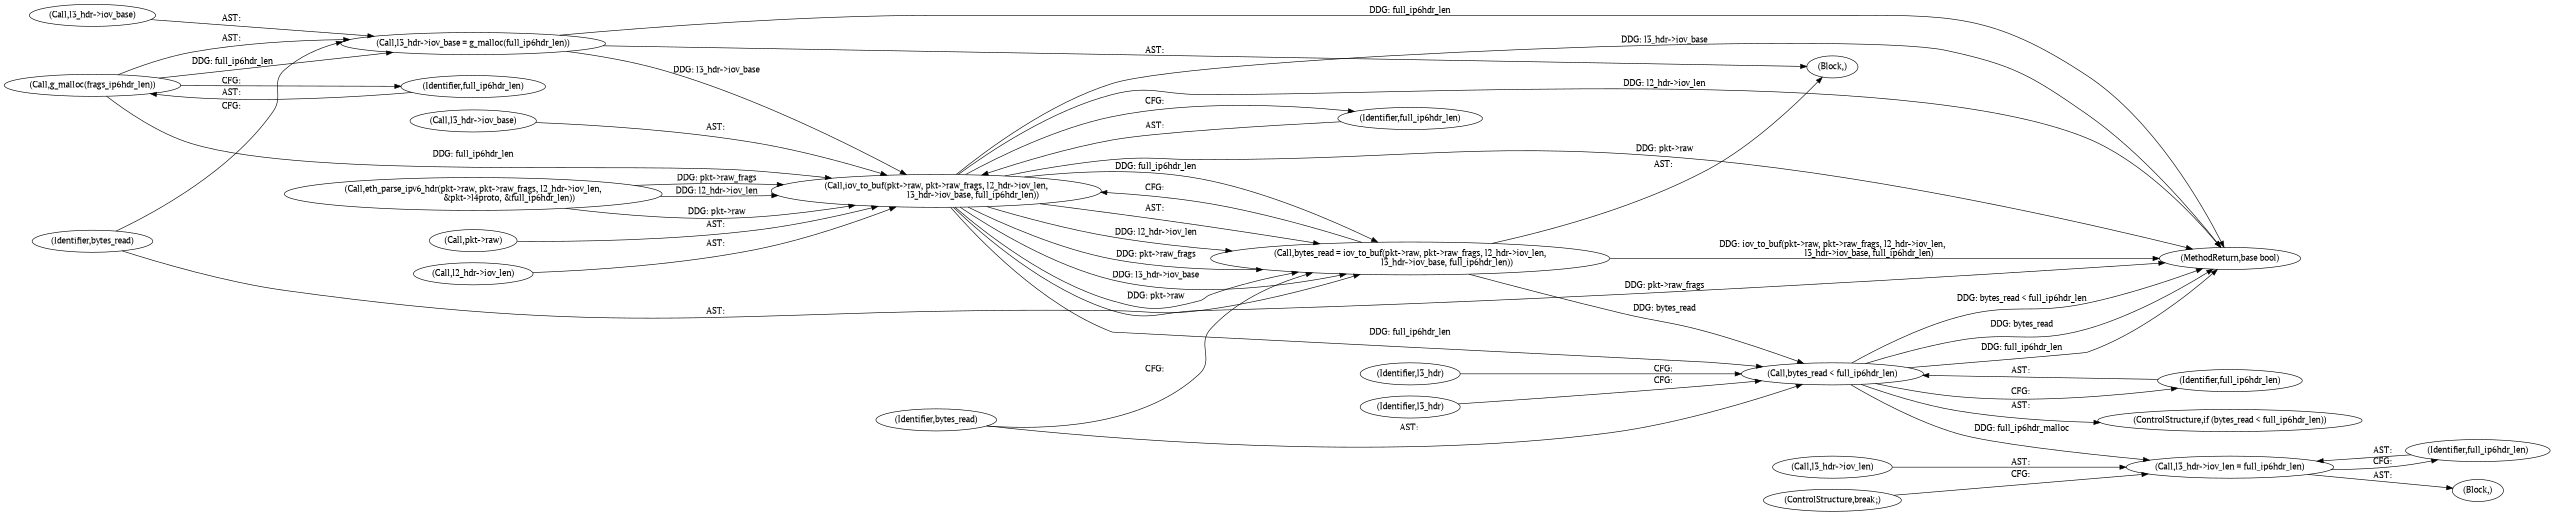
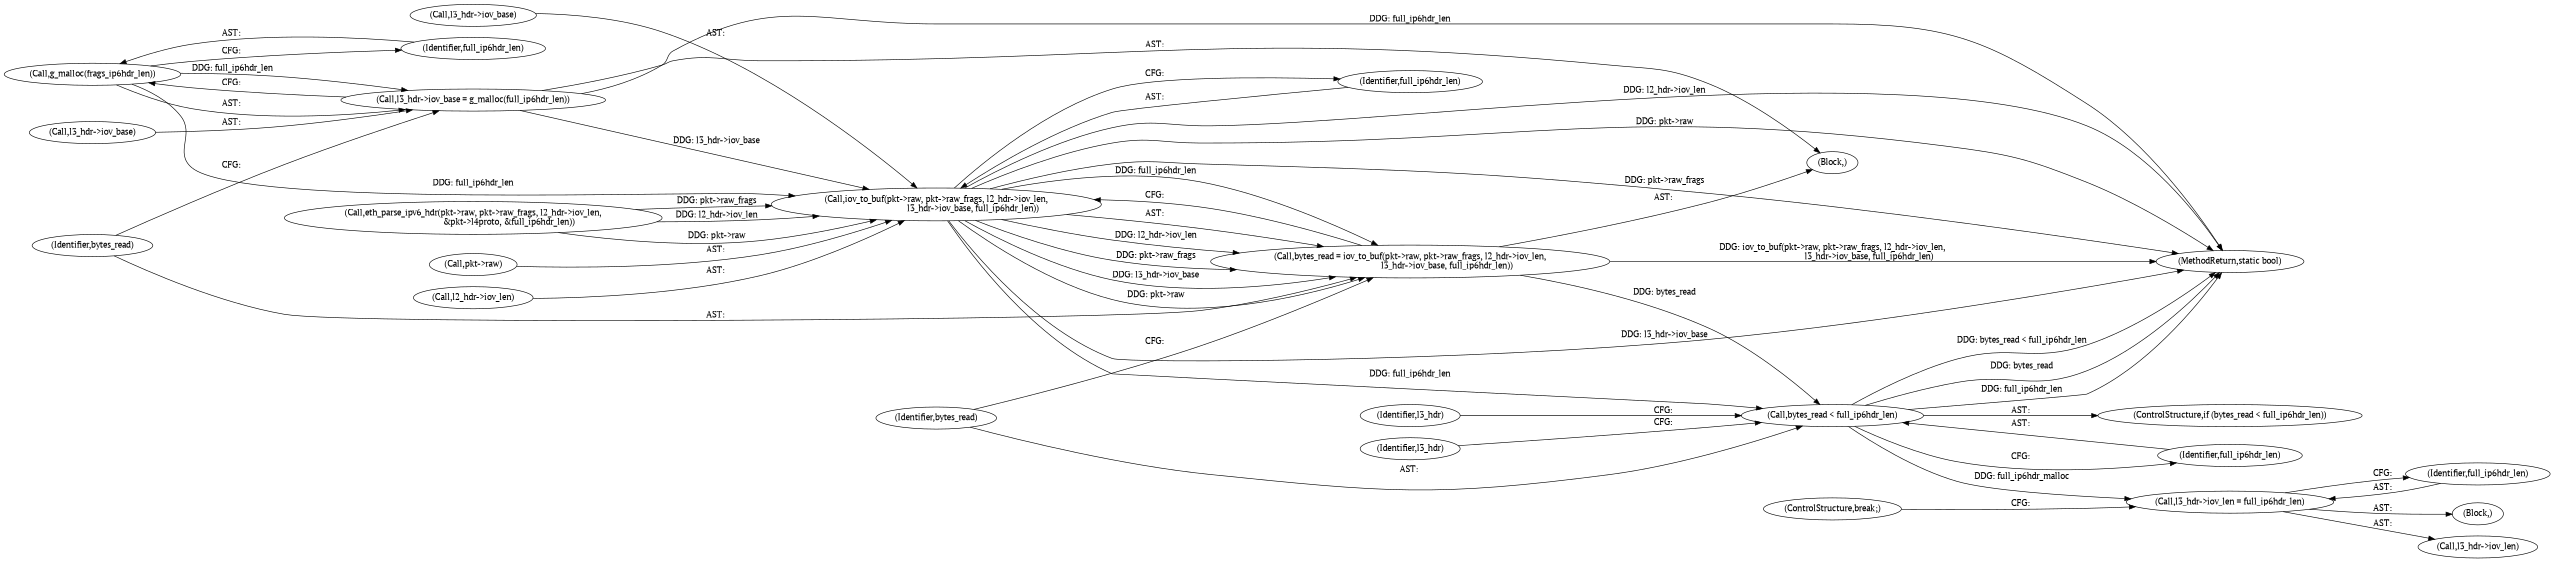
edge "(Call,l3_hdr->iov_base = g_malloc(full_ip6hdr_len))" -> "(Call,g_malloc(frags_ip6hdr_len))": added, label "CFG:"
node "(MethodReturn,base bool)": label "(MethodReturn,base bool)" -> "(MethodReturn,static bool)"
edge "(Call,l3_hdr->iov_len)" -> "(Call,l3_hdr->iov_len = full_ip6hdr_len)": reversed
